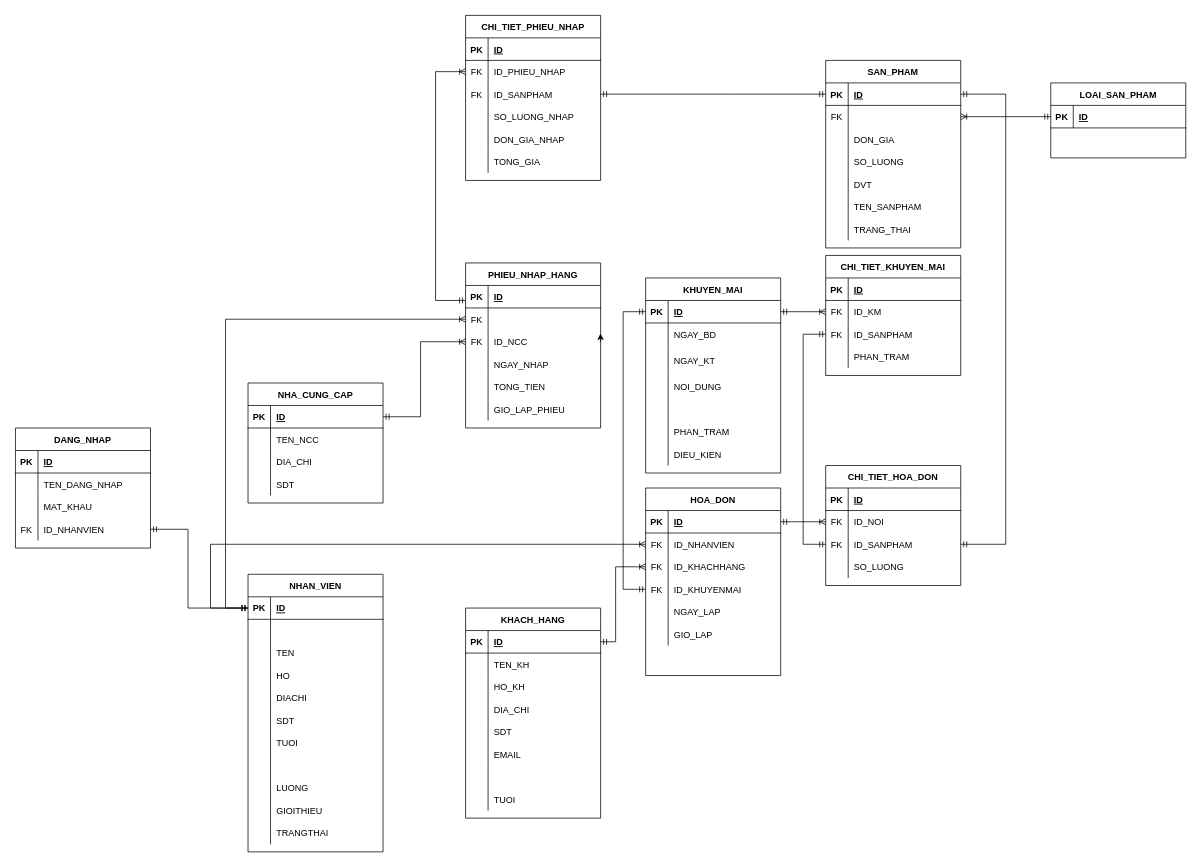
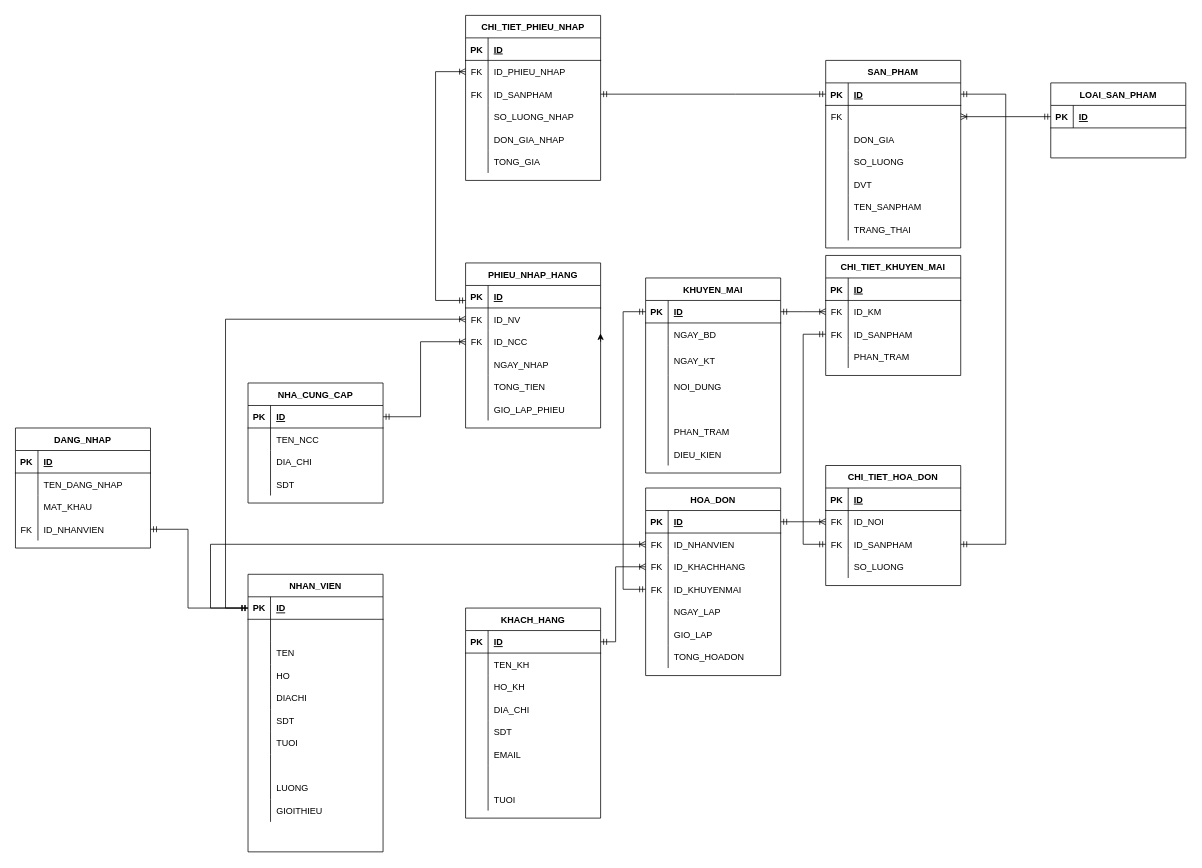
node "ID_NV": added
node "TONG_HOADON": added
node "TRANGTHAI": removed
